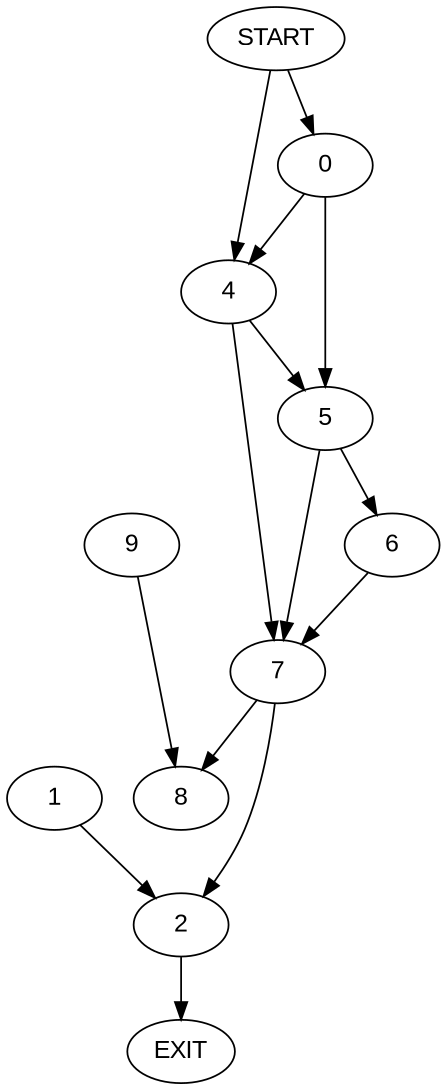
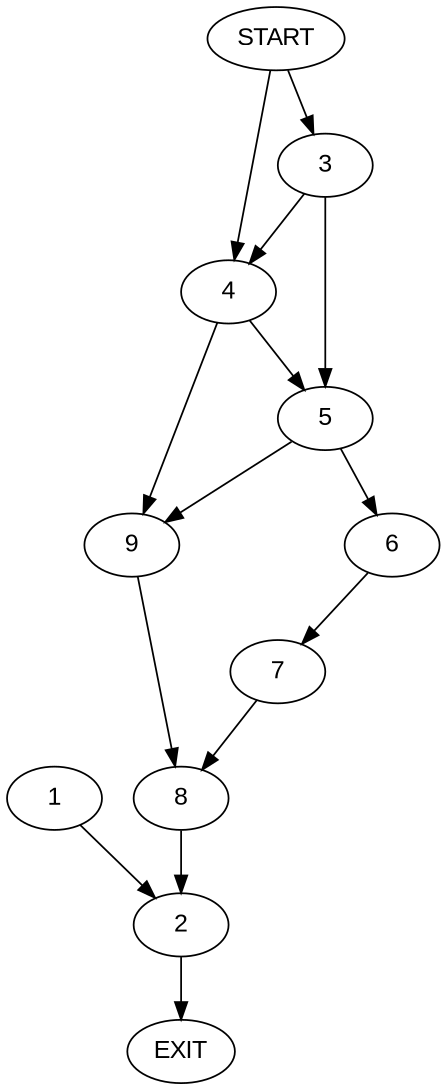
node "0": label "0" -> "3"
edge "4" -> "7": now "4" -> "9"
edge "5" -> "7": now "5" -> "9"
edge "7" -> "2": now "8" -> "2"
